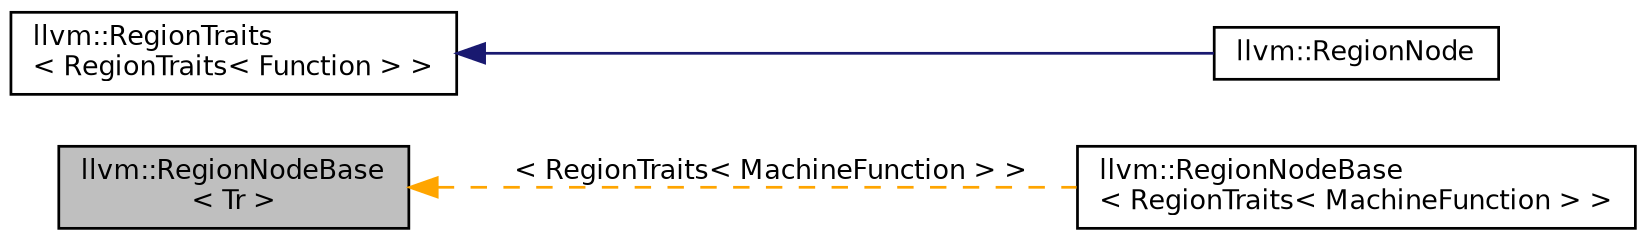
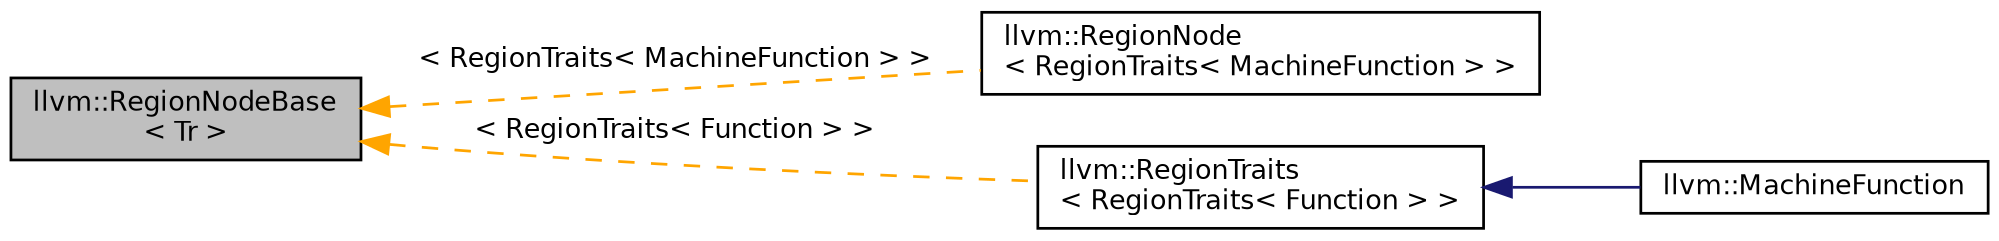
node "llvm::RegionNode": label "llvm::RegionNode" -> "llvm::MachineFunction"
edge "llvm::RegionTraits < RegionTraits< Function > >" -> "llvm::RegionNodeBase < Tr >": added, label "< RegionTraits< Function > >"
node "llvm::RegionNodeBase < RegionTraits< MachineFunction > >": label "llvm::RegionNodeBase < RegionTraits< MachineFunction > >" -> "llvm::RegionNode < RegionTraits< MachineFunction > >"
